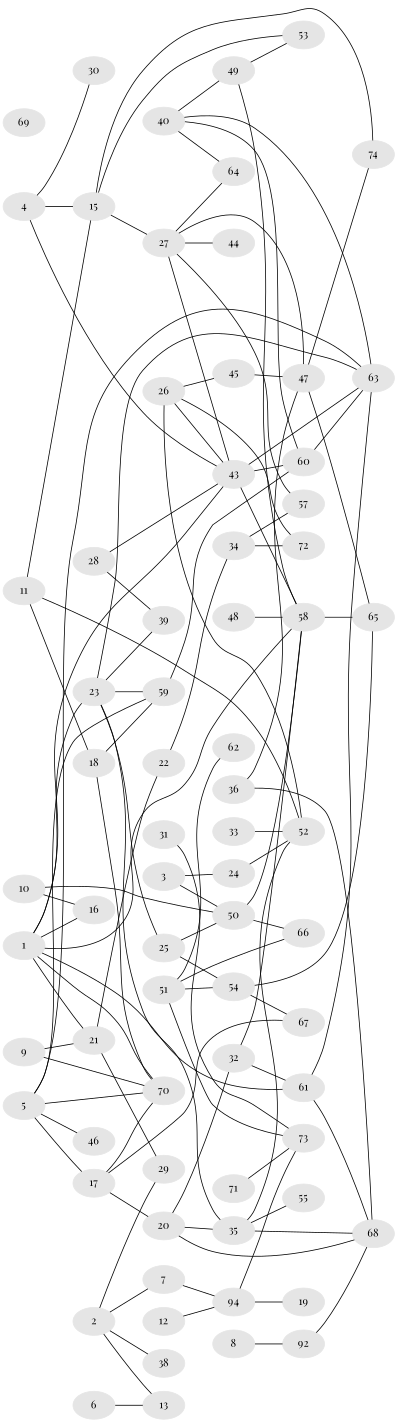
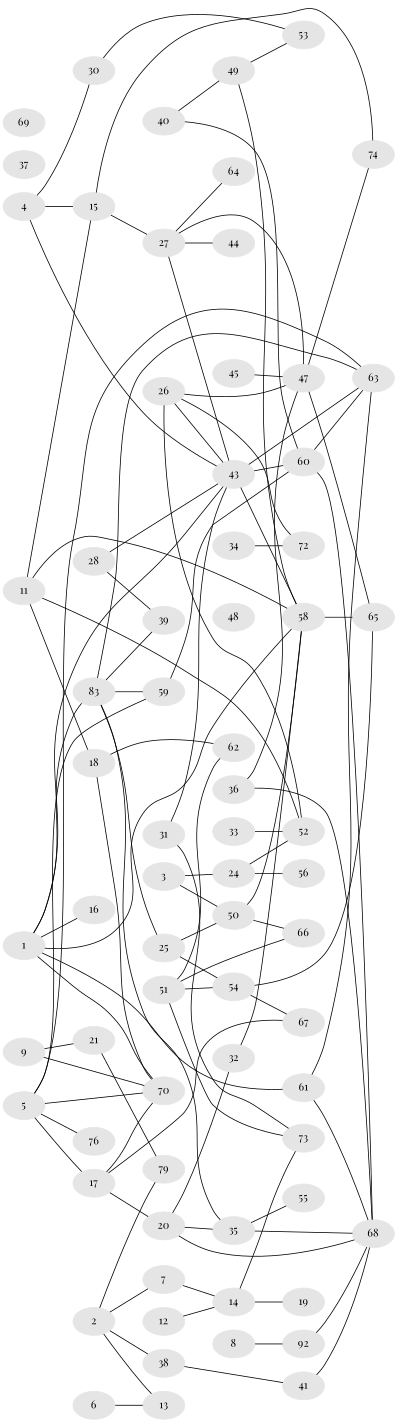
edge "53" -- "15": now "53" -- "30"
edge "40" -- "64": removed
node "37": added
edge "40" -- "63": removed
edge "45" -- "26": now "47" -- "26"
node "57": removed
edge "48" -- "58": now "11" -- "58"
edge "43" -- "31": added
node "23": label "23" -> "83"
edge "59" -- "18": now "62" -- "18"
node "22": removed
edge "60" -- "68": added
node "56": added
node "10": removed
edge "1" -- "21": removed
edge "52" -- "35": removed
edge "32" -- "61": removed
node "46": label "46" -> "76"
node "29": label "29" -> "79"
node "71": removed
node "94": label "94" -> "14"
node "41": added
